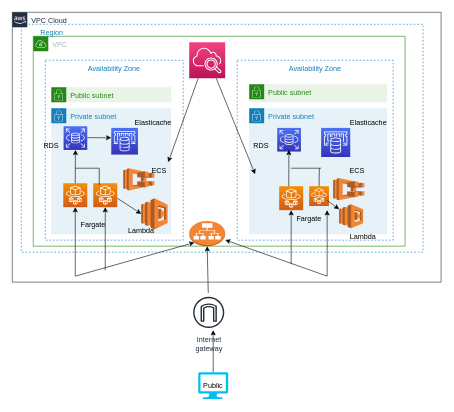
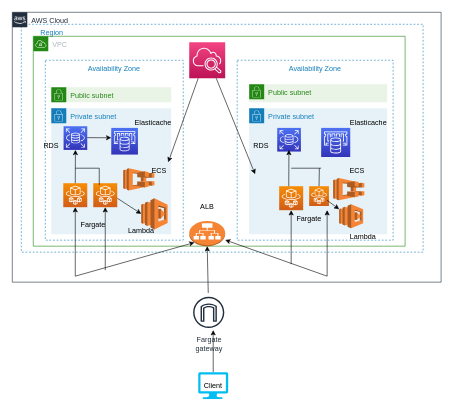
node "VPC Cloud": label "VPC Cloud" -> "AWS Cloud"
node "ALB": added
node "Internet gateway": label "Internet gateway" -> "Fargate gateway"
node "Public": label "Public" -> "Client"
